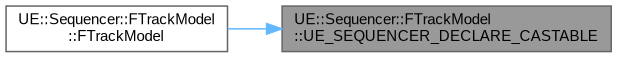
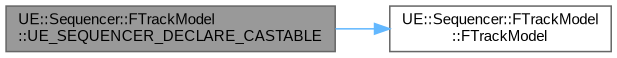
edge "UE::Sequencer::FTrackModel ::FTrackModel" -> "UE::Sequencer::FTrackModel ::UE_SEQUENCER_DECLARE_CASTABLE": reversed
